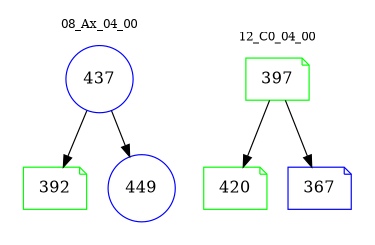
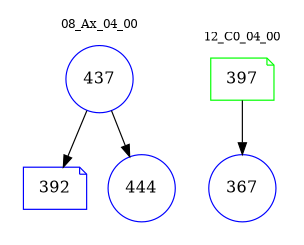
node "392": color green -> blue
node "449": label "449" -> "444"
node "420": removed
node "367": shape note -> circle
